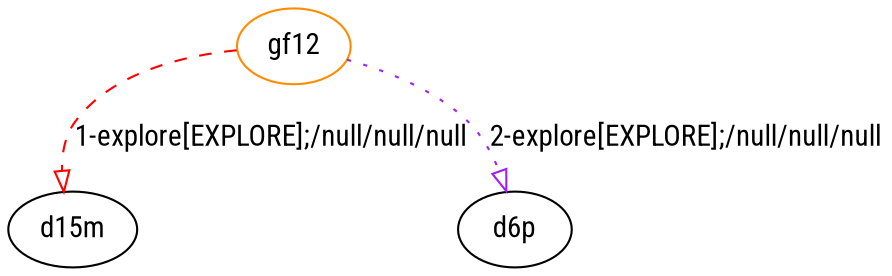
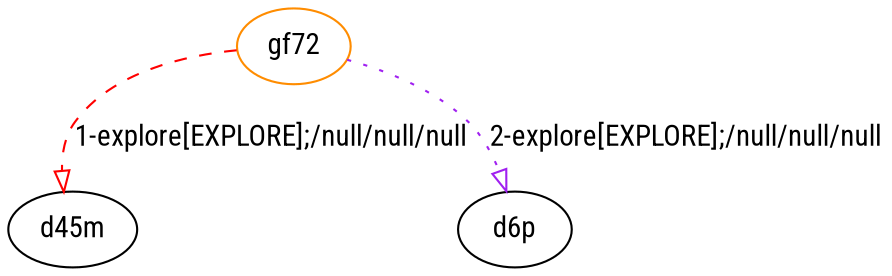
node "gf12": label "gf12" -> "gf72"
node "d15m": label "d15m" -> "d45m"
